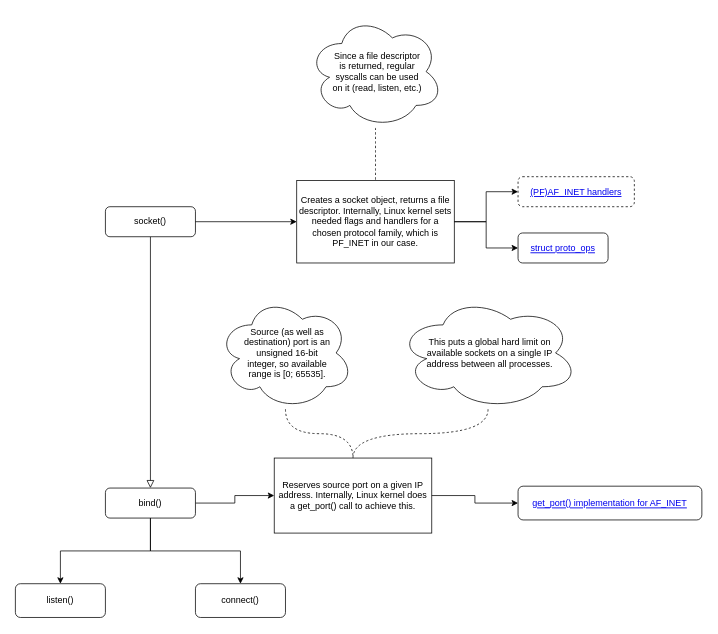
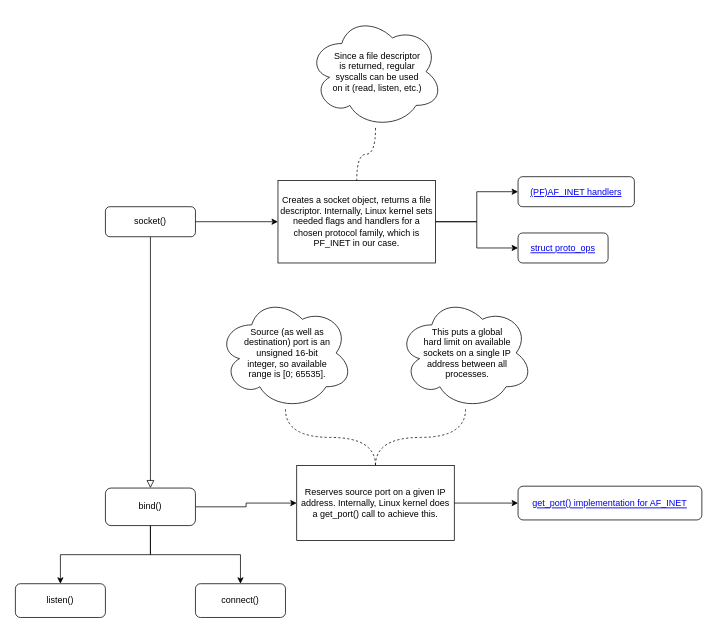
node "(PF)AF_INET handlers": style dashed -> solid
node "Creates a socket object, returns a file descriptor. Internally, Linux kernel sets needed flags and handlers for a chosen protocol family, which is PF_INET in our case.": moved (375, 222) -> (357, 222)
node "This puts a global hard limit on available sockets on a single IP address between all processes.": size 180x113 -> 135x113
node "Reserves source port on a given IP address. Internally, Linux kernel does a get_port() call to achieve this.": moved (353, 495) -> (375, 503)
node "bind()": size 90x30 -> 90x38
